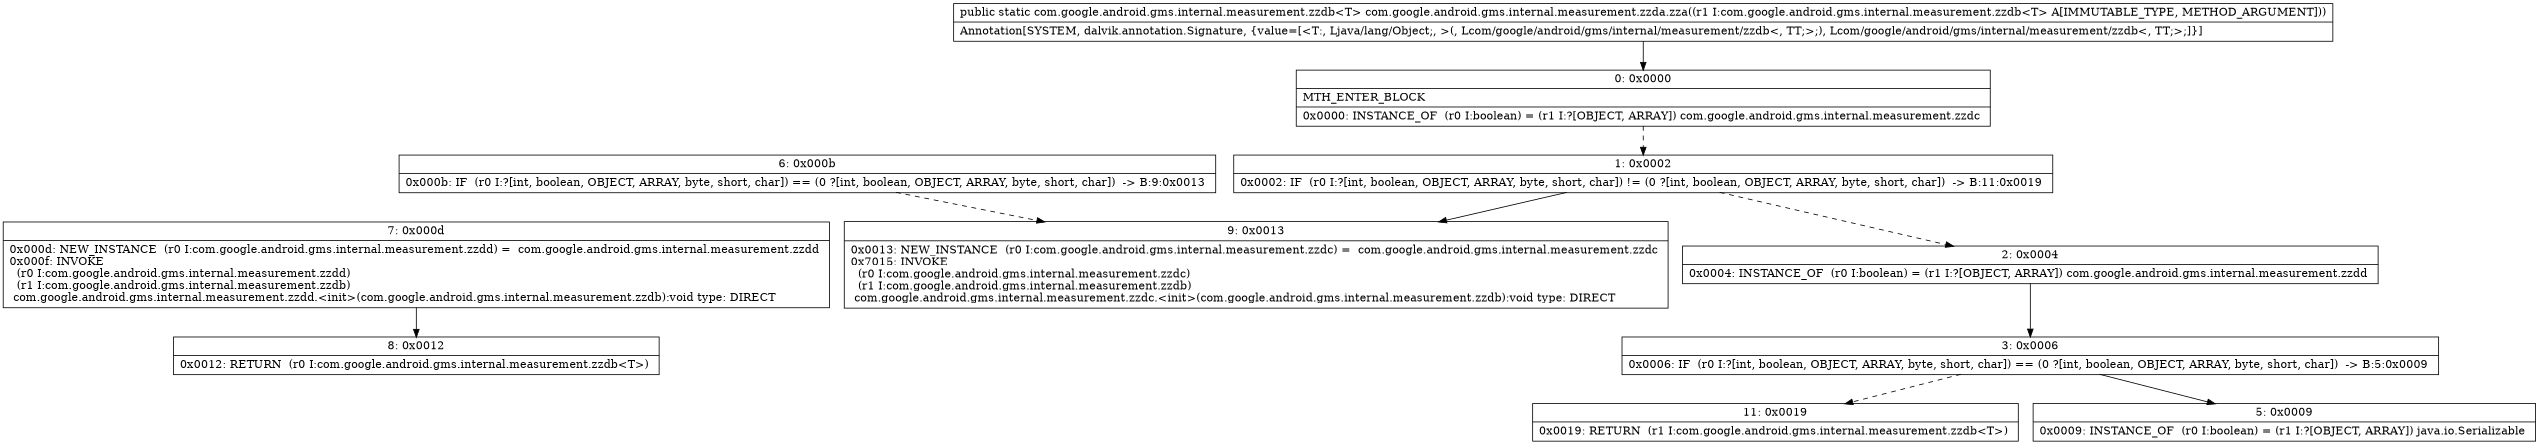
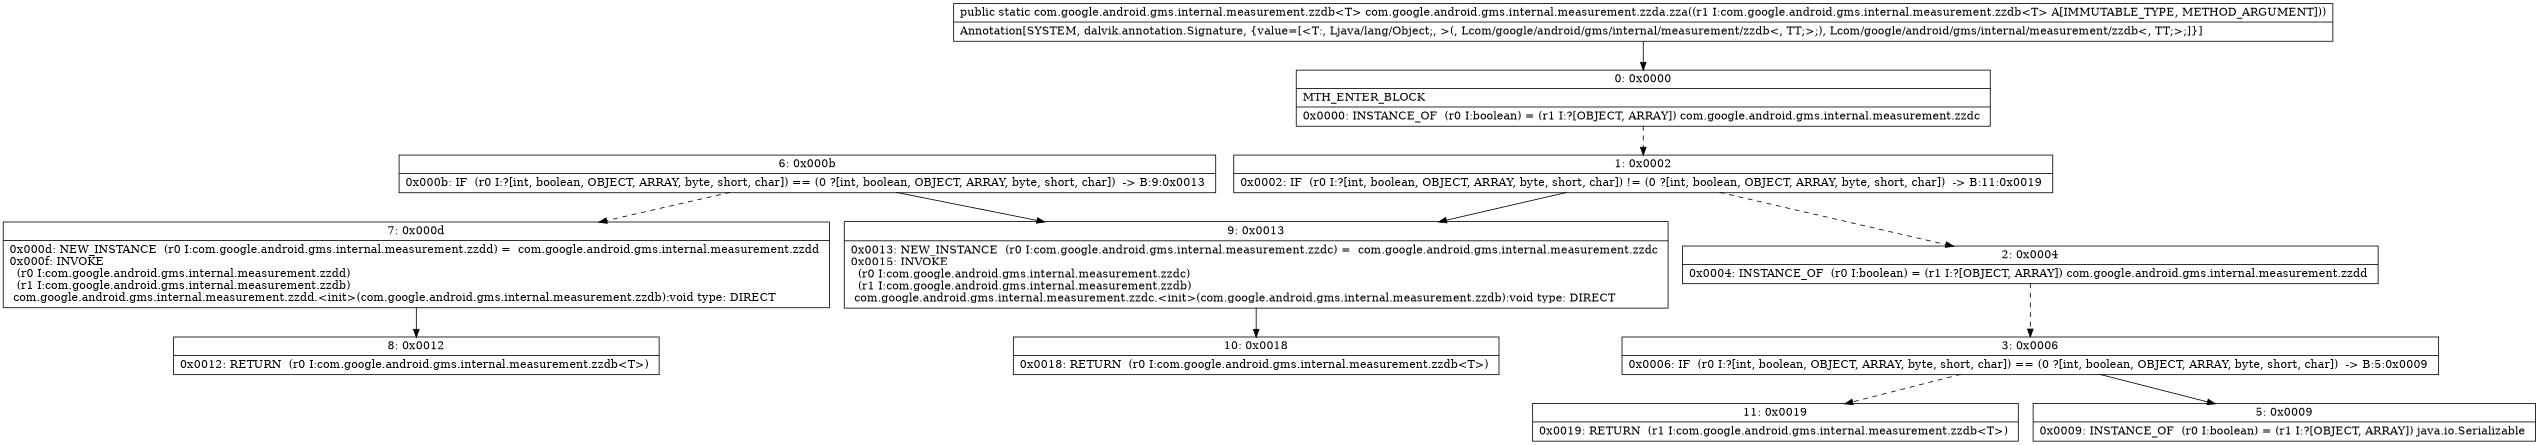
edge "6: 0x000b" -> "7: 0x000d": added
edge "6: 0x000b" -> "9: 0x0013": style dashed -> solid
node "9: 0x0013": text "0x7015: INVOKE" -> "0x0015: INVOKE"
edge "2: 0x0004" -> "3: 0x0006": style solid -> dashed
node "10: 0x0018": added
